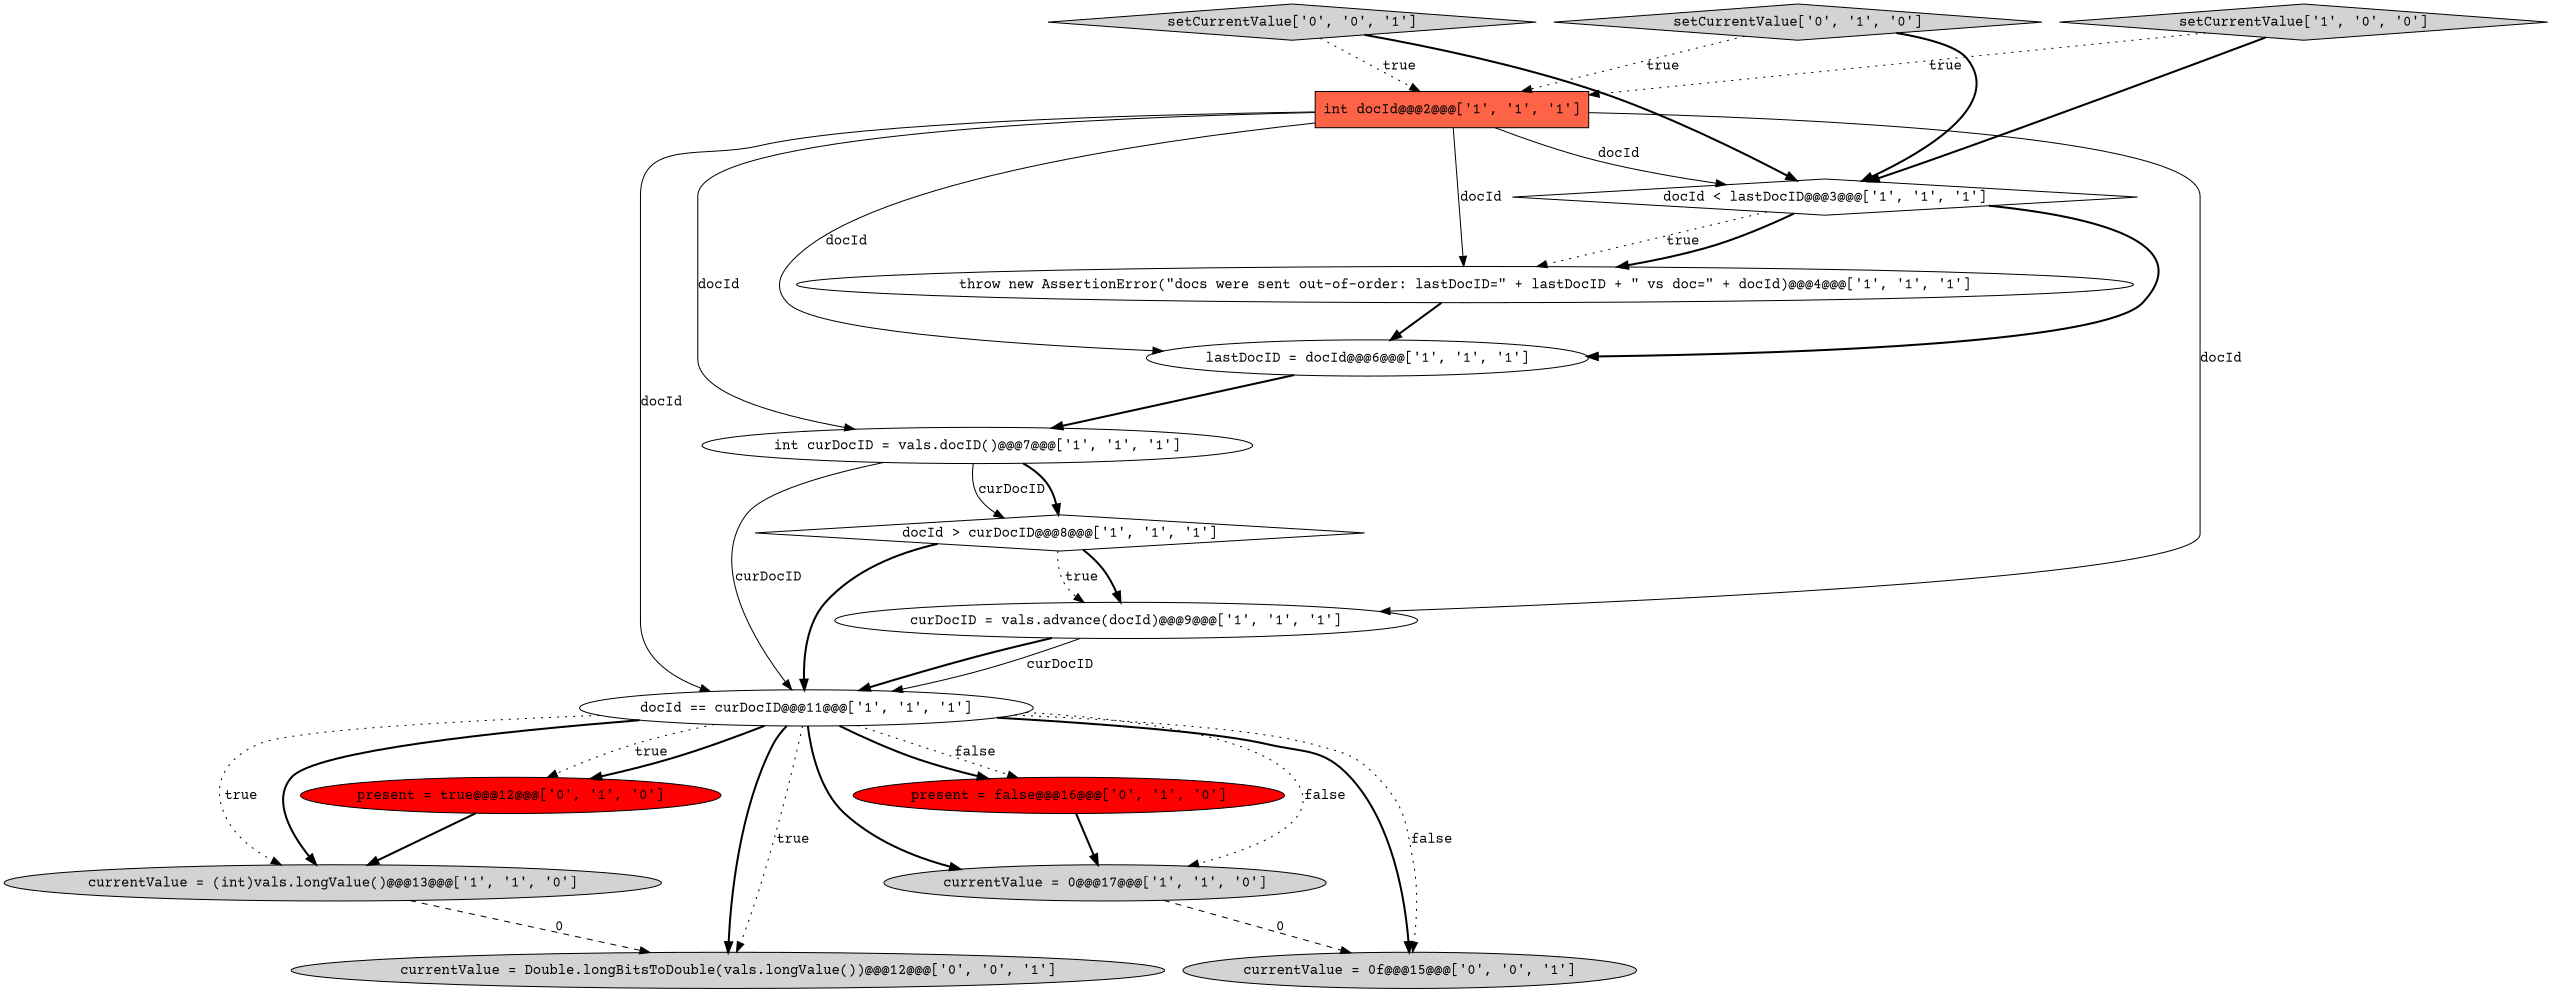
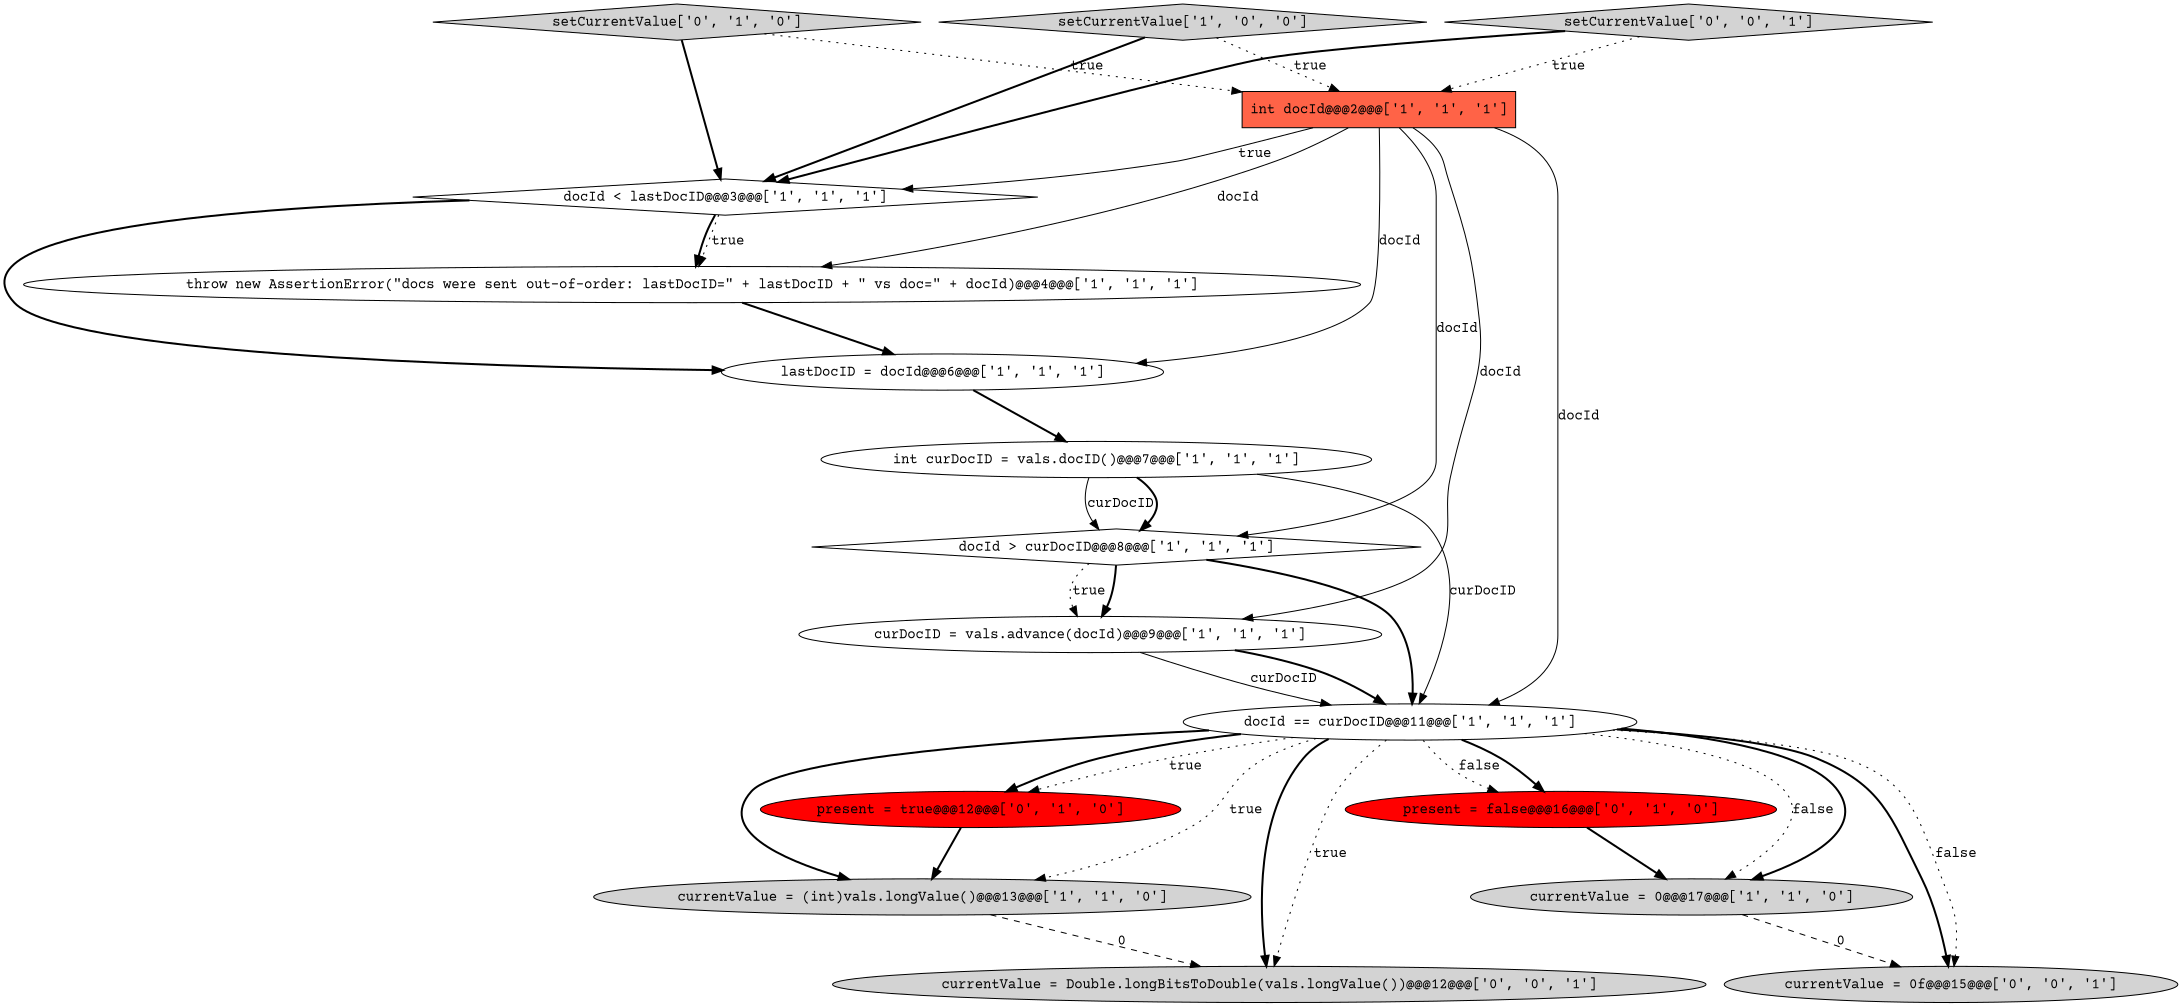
edge "int docId@@@2@@@['1', '1', '1']" -> "int curDocID = vals.docID()@@@7@@@['1', '1', '1']": now "int docId@@@2@@@['1', '1', '1']" -> "docId > curDocID@@@8@@@['1', '1', '1']"
edge "int docId@@@2@@@['1', '1', '1']" -> "docId < lastDocID@@@3@@@['1', '1', '1']": label "docId" -> "true"
